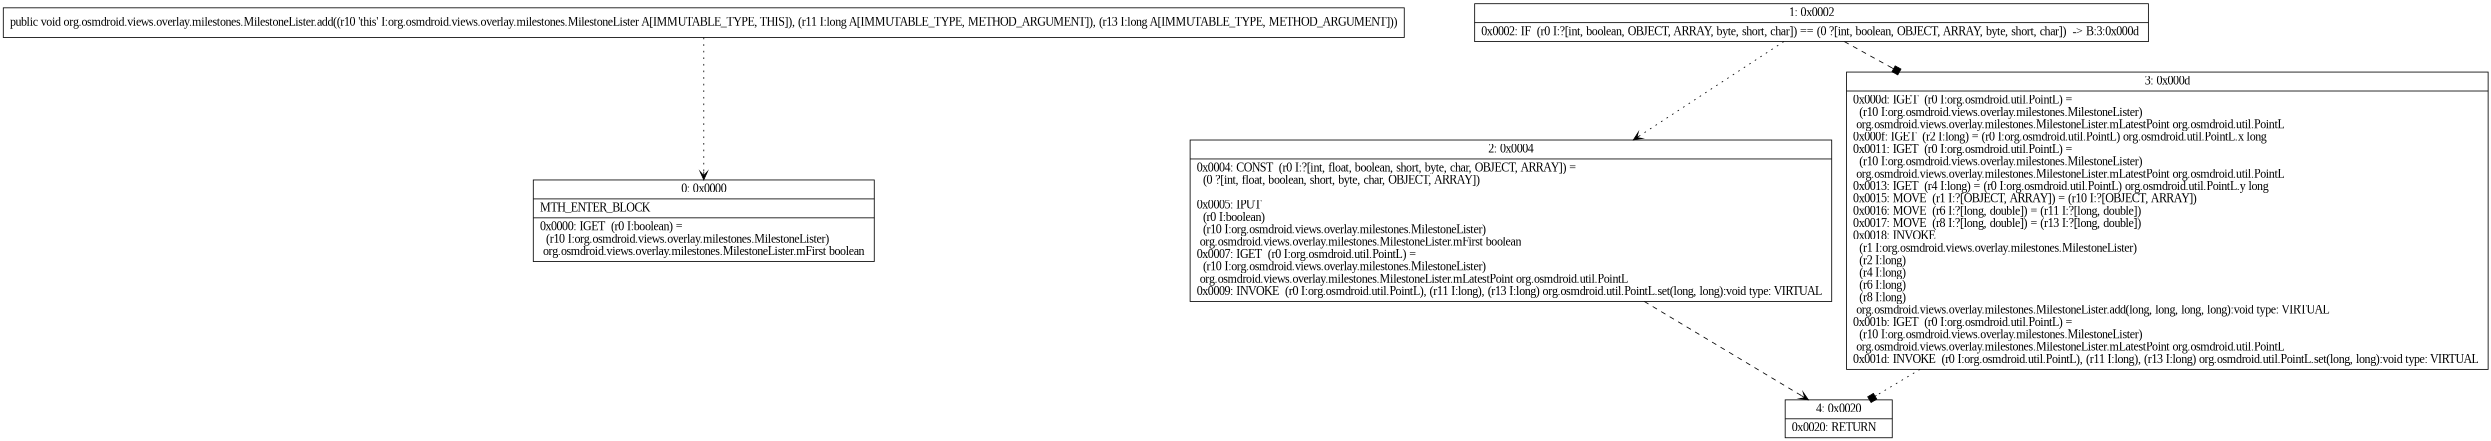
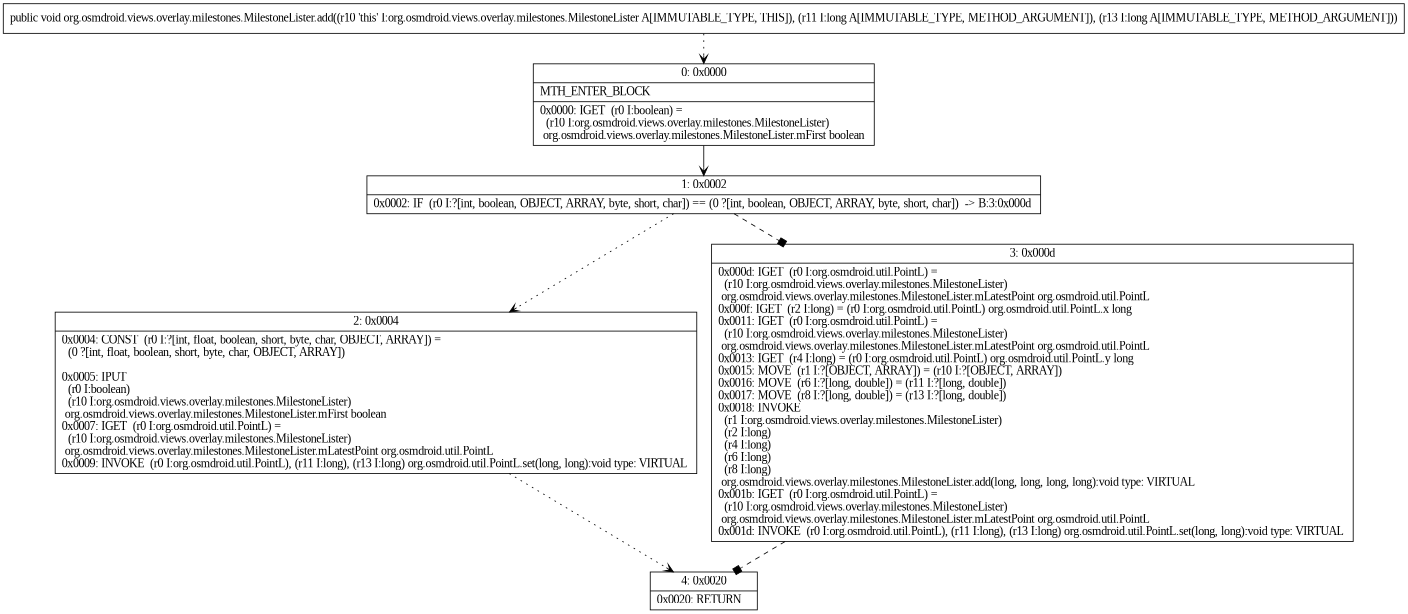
edge "0: 0x0000" -> "1: 0x0002": added
edge "2: 0x0004" -> "4: 0x0020": style dashed -> dotted
edge "3: 0x000d" -> "4: 0x0020": style dotted -> dashed
